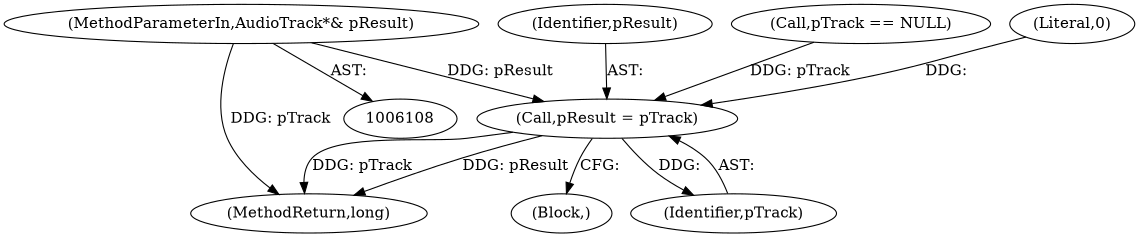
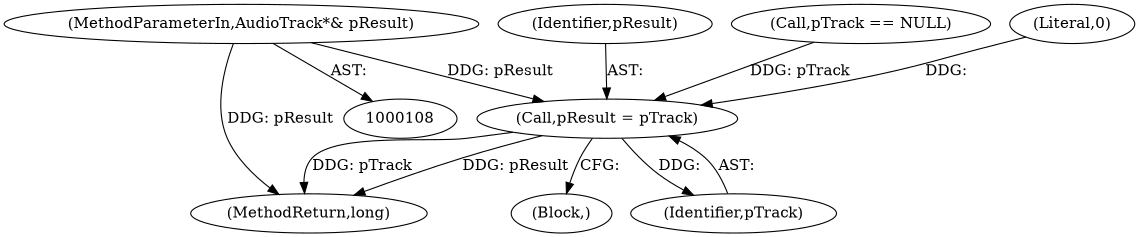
edge "(MethodParameterIn,AudioTrack*& pResult)" -> "(MethodReturn,long)": label "DDG: pTrack" -> "DDG: pResult"
node "1006108": label "1006108" -> "1000108"
